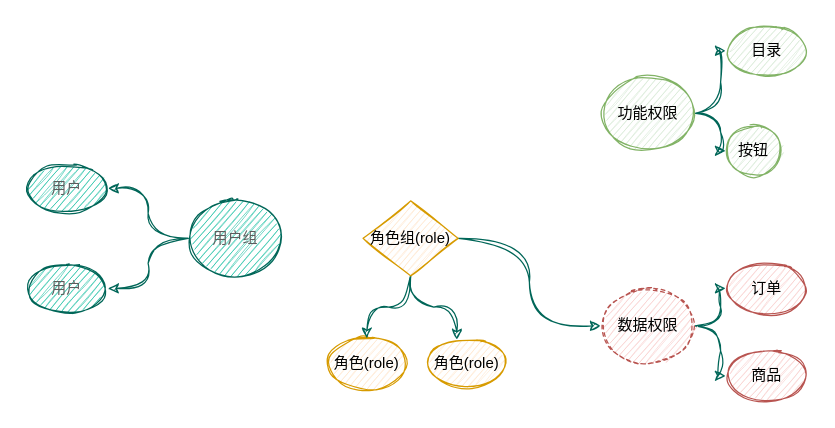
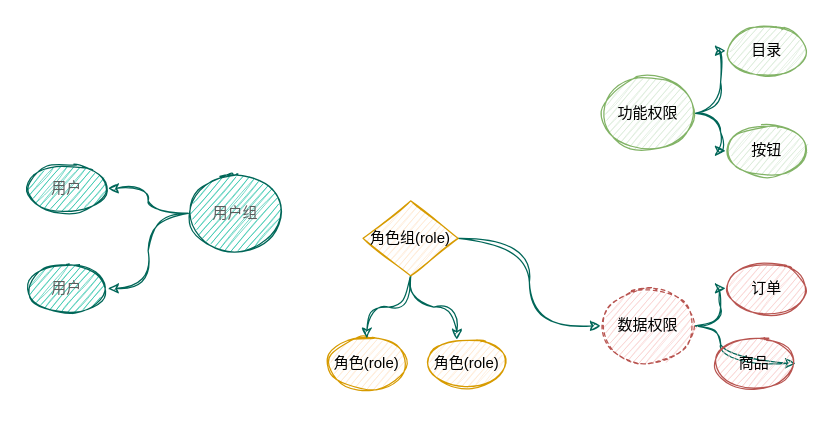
node "按钮": size 56x50 -> 83x50
node "用户组": moved (236, 238) -> (236, 213)
node "商品": moved (767, 376) -> (754, 363)
